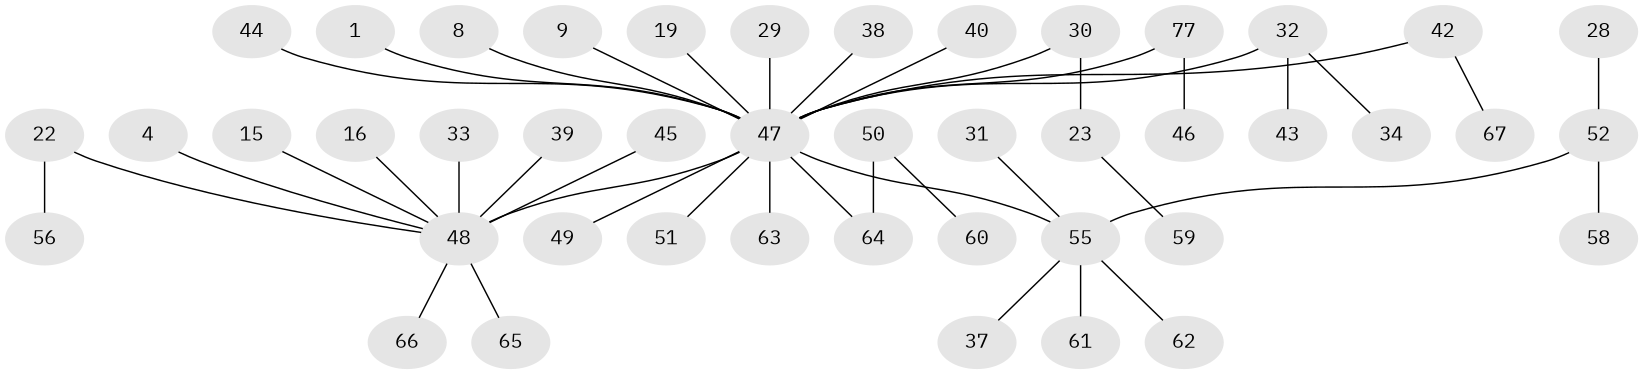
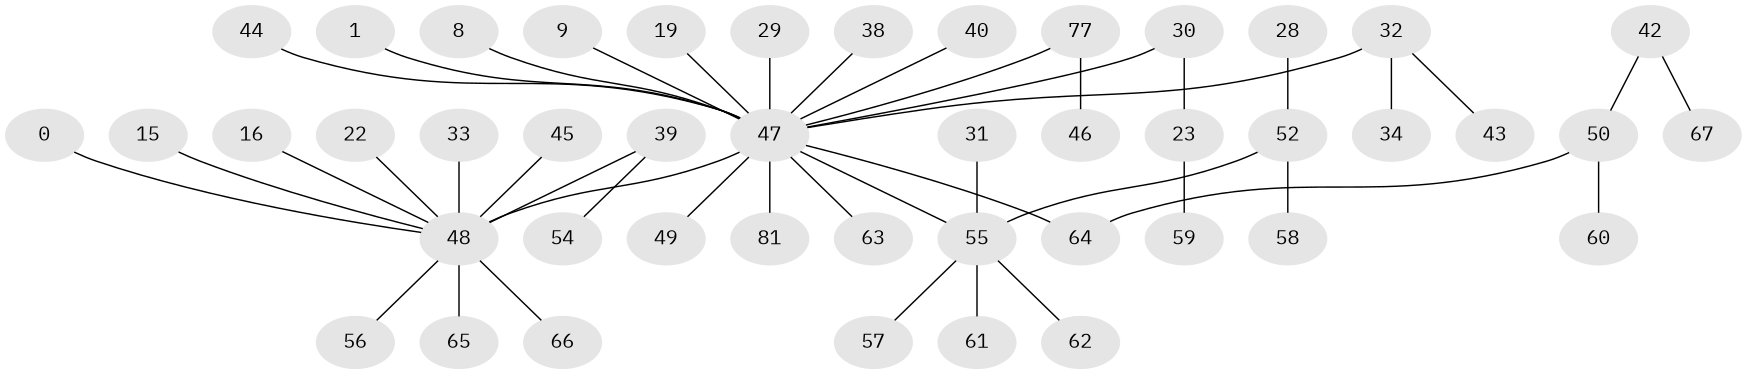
edge "42" -- "47": now "42" -- "50"
node "4": label "4" -> "0"
edge "22" -- "56": now "48" -- "56"
node "54": added
node "51": label "51" -> "81"
node "37": label "37" -> "57"
